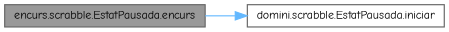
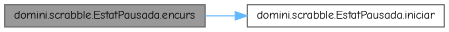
node "encurs.scrabble.EstatPausada.encurs": label "encurs.scrabble.EstatPausada.encurs" -> "domini.scrabble.EstatPausada.encurs"
